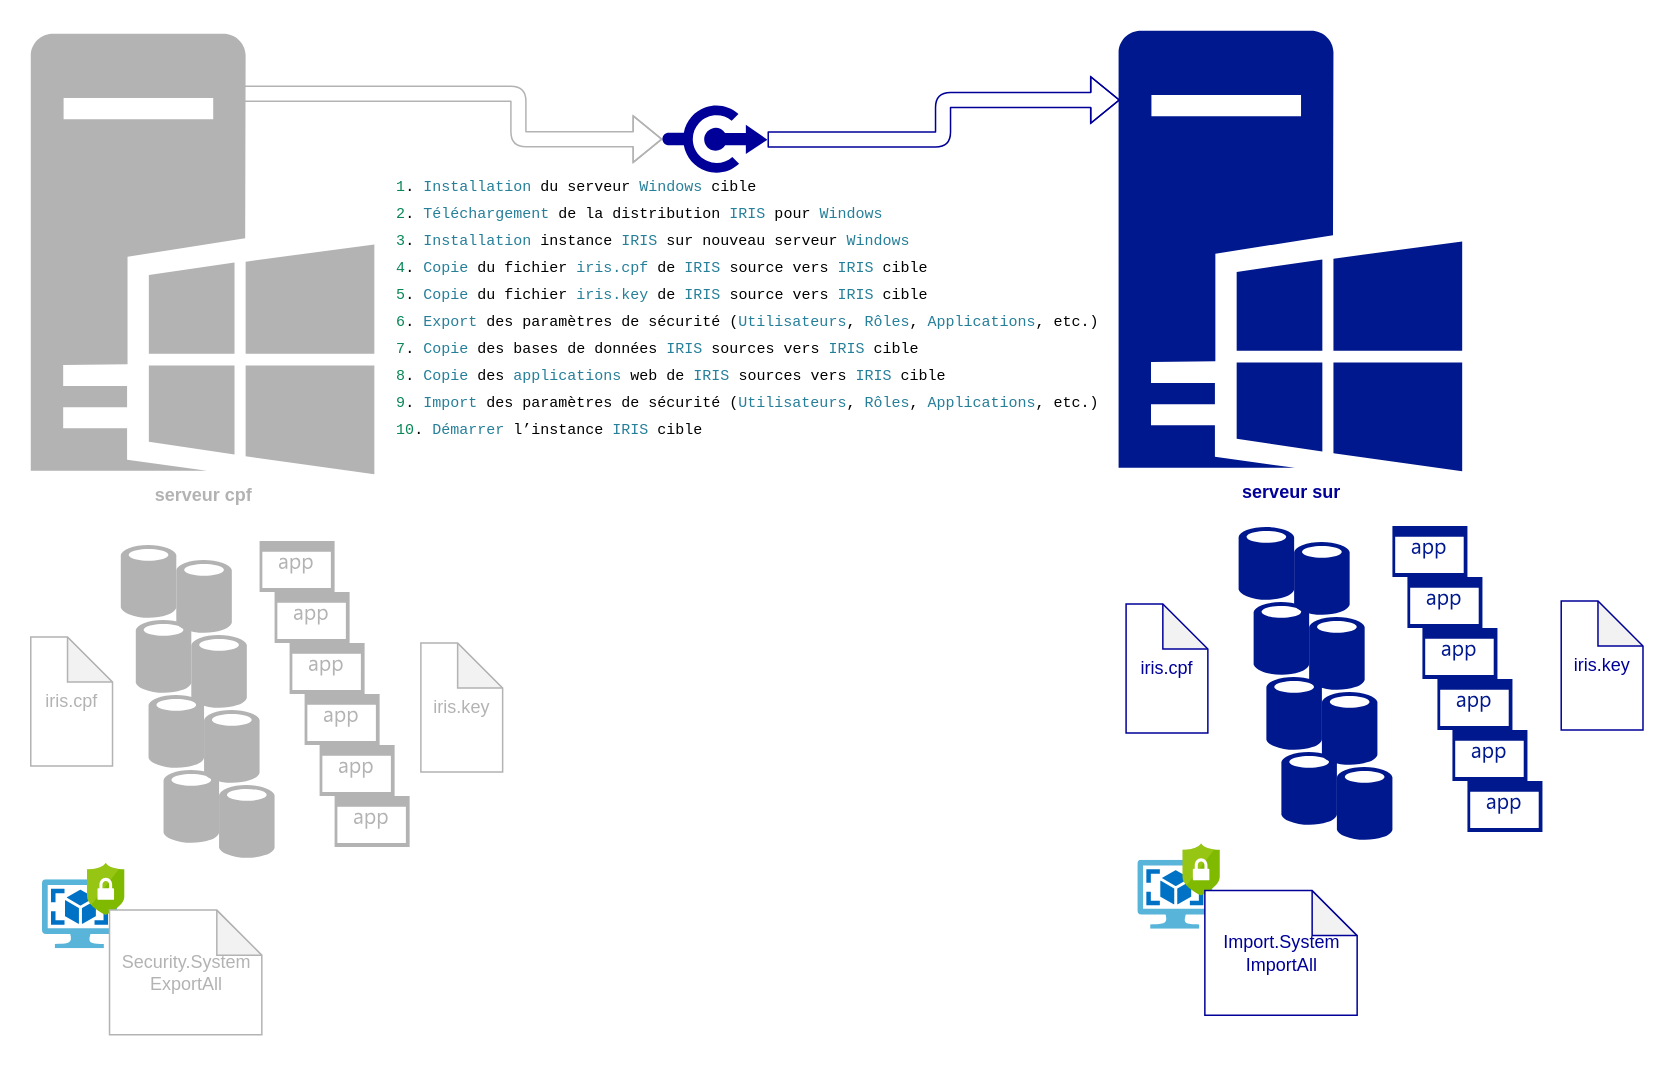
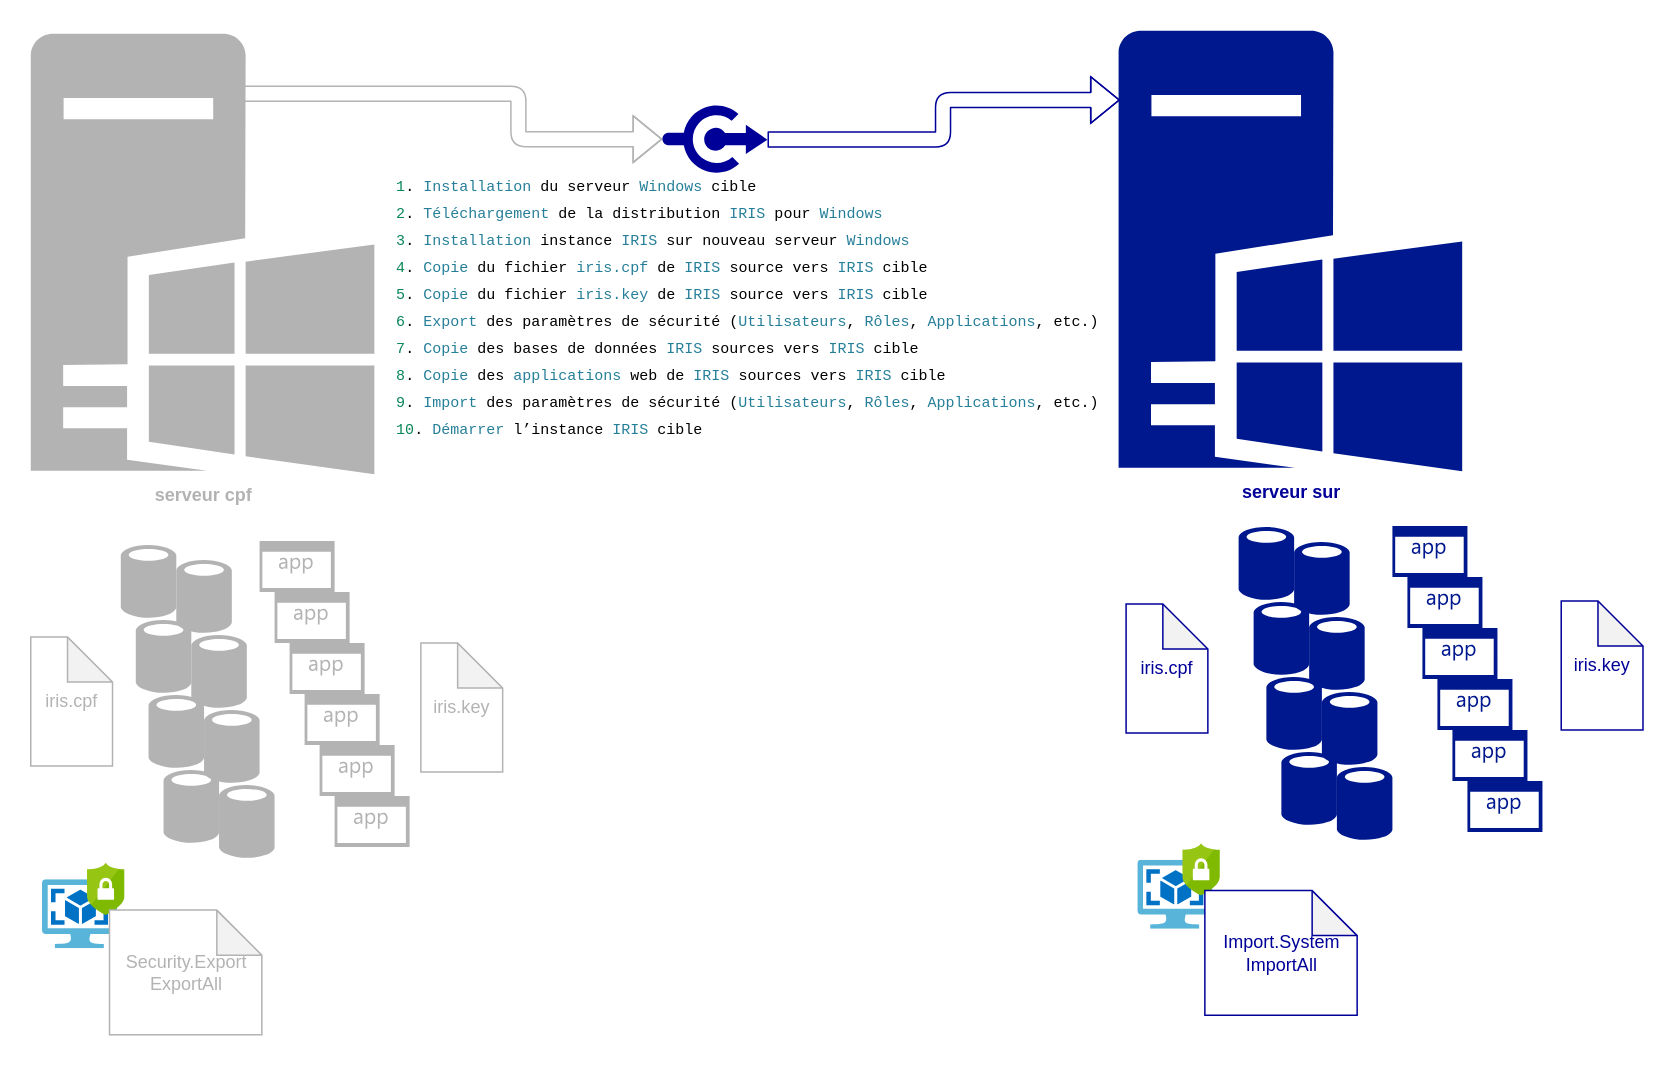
node "Security.System ExportAll": label "Security.System ExportAll" -> "Security.Export ExportAll"
